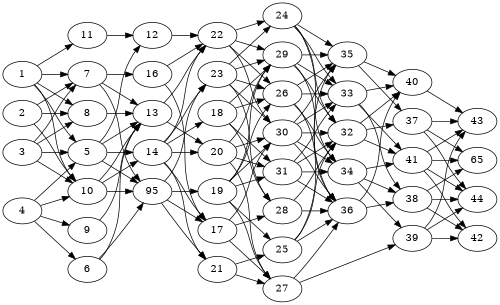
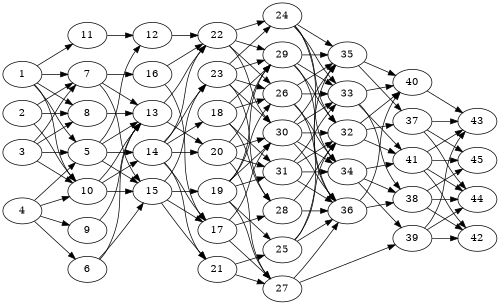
node "65": label "65" -> "45"
node "95": label "95" -> "15"
